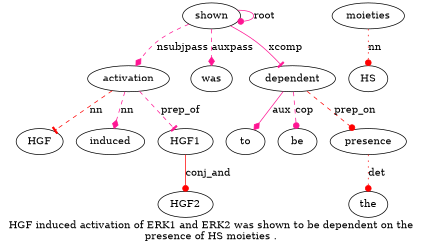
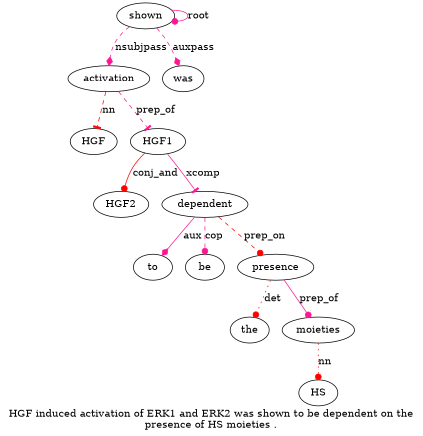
edge "shown" -> "dependent": now "HGF1" -> "dependent"
node "induced": removed
edge "presence" -> "moieties": added, label "prep_of"
